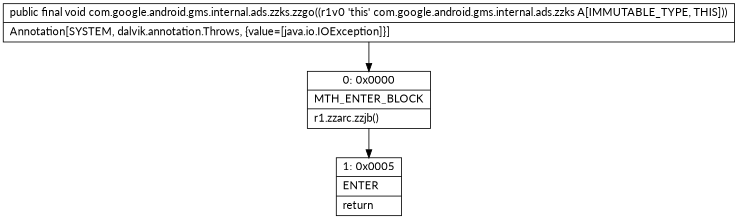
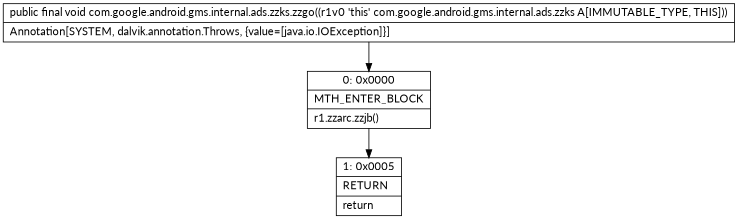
node "1: 0x0005": text "ENTER" -> "RETURN"
